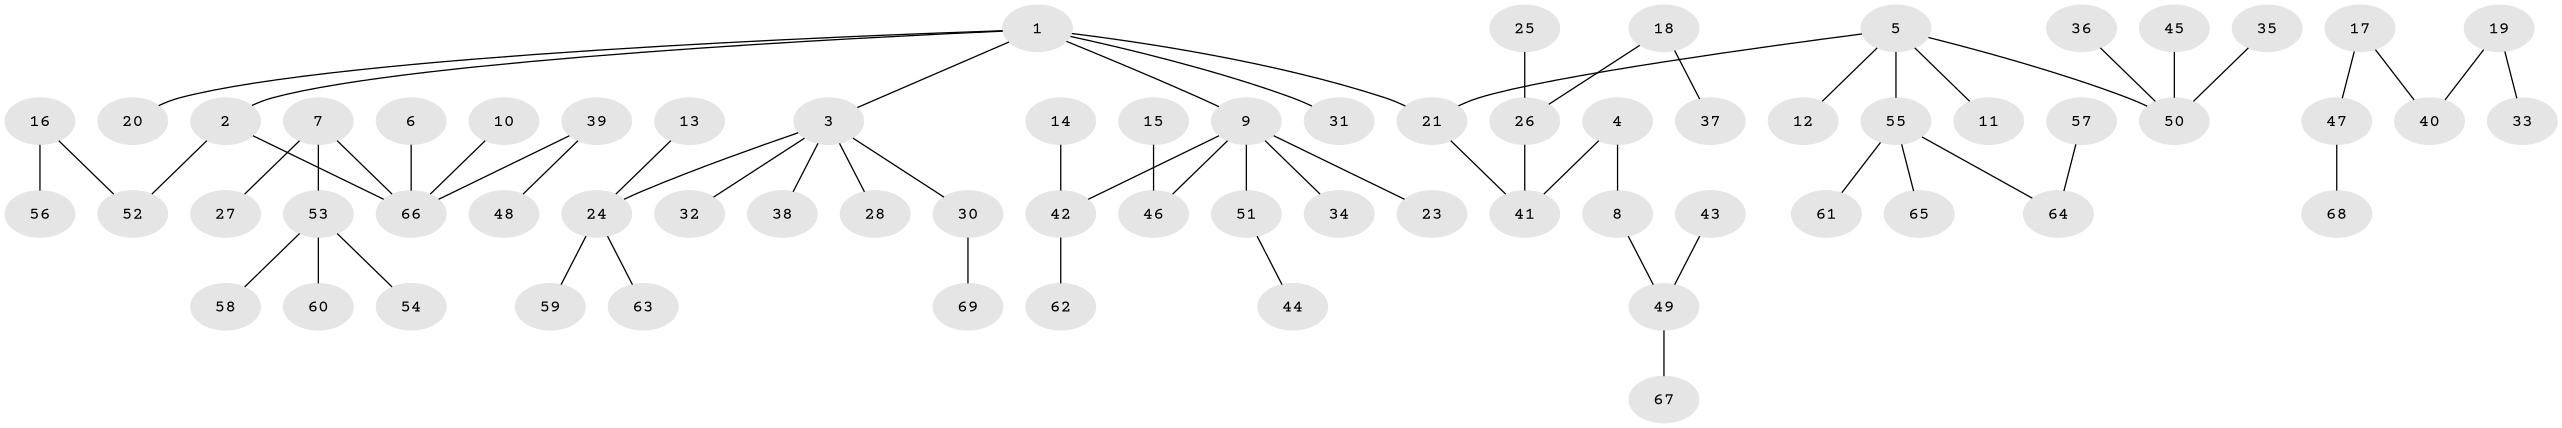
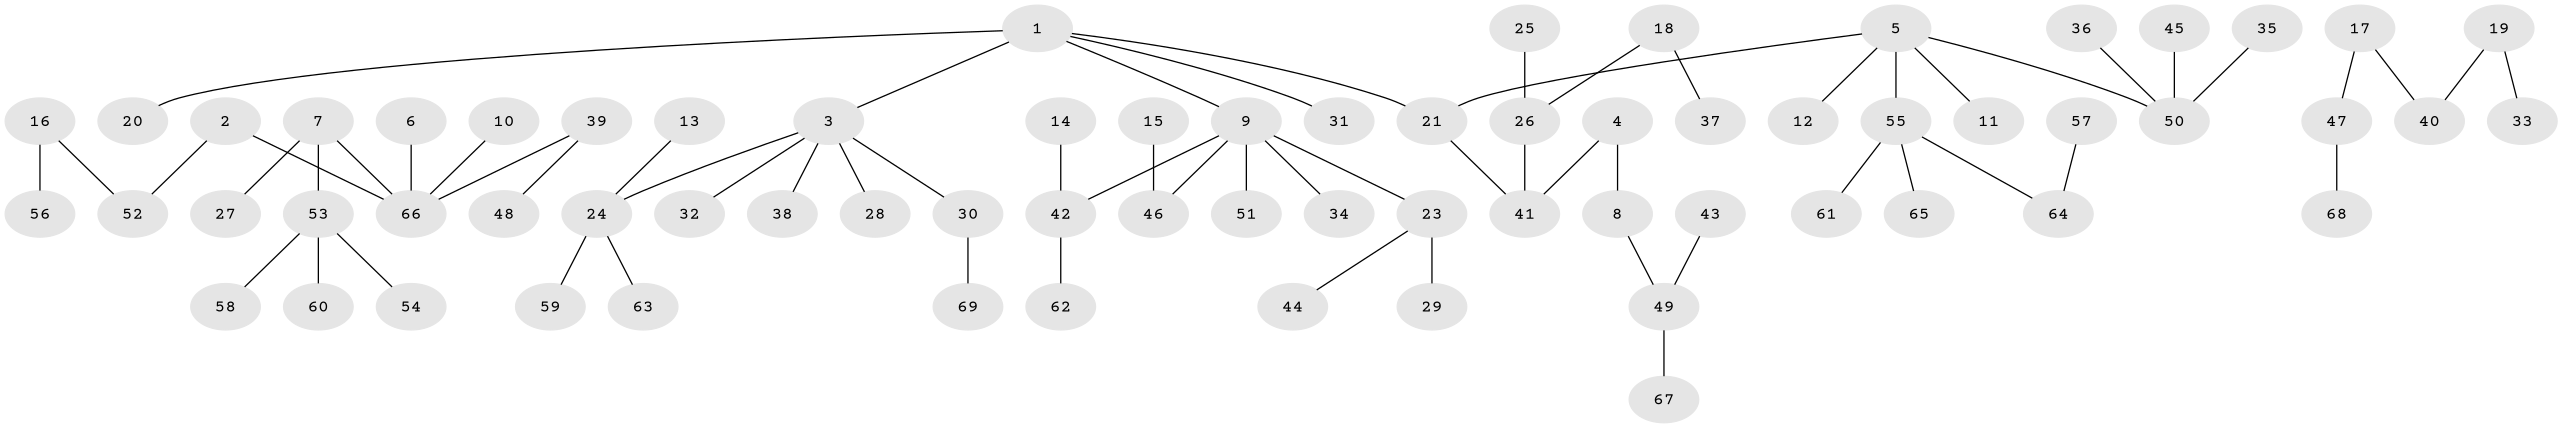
edge "1" -- "2": removed
edge "51" -- "44": now "23" -- "44"
node "29": added
